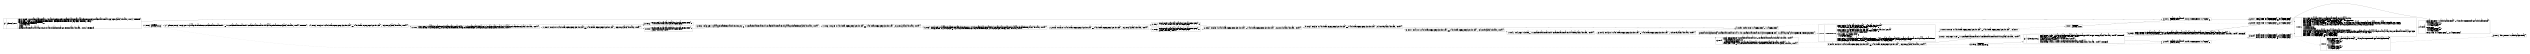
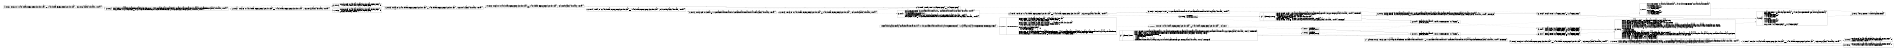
node "13: 0x0030": removed
